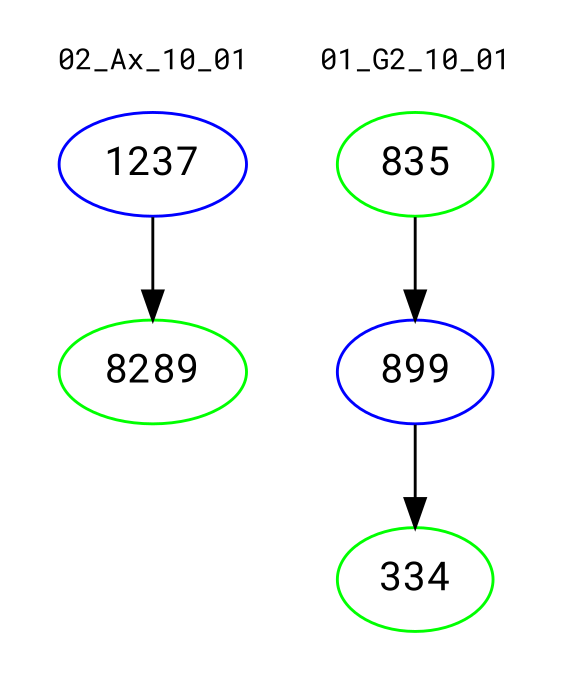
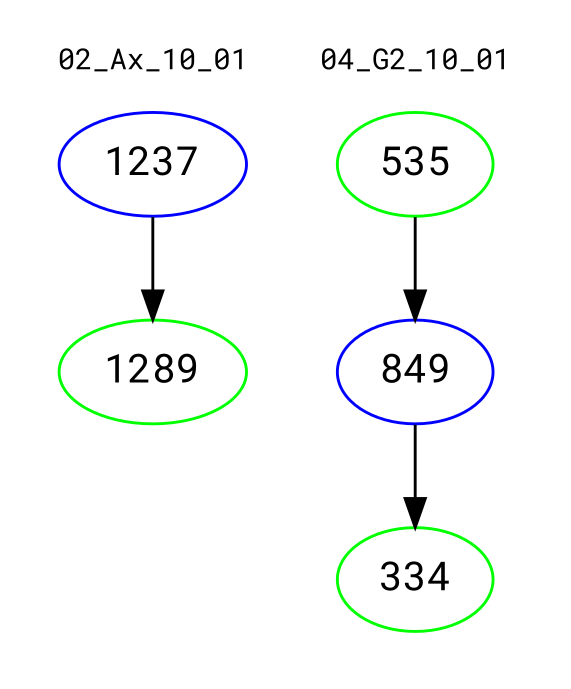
cluster "01_G2_10_01": label "01_G2_10_01" -> "04_G2_10_01"
node "835": label "835" -> "535"
node "8289": label "8289" -> "1289"
node "899": label "899" -> "849"
